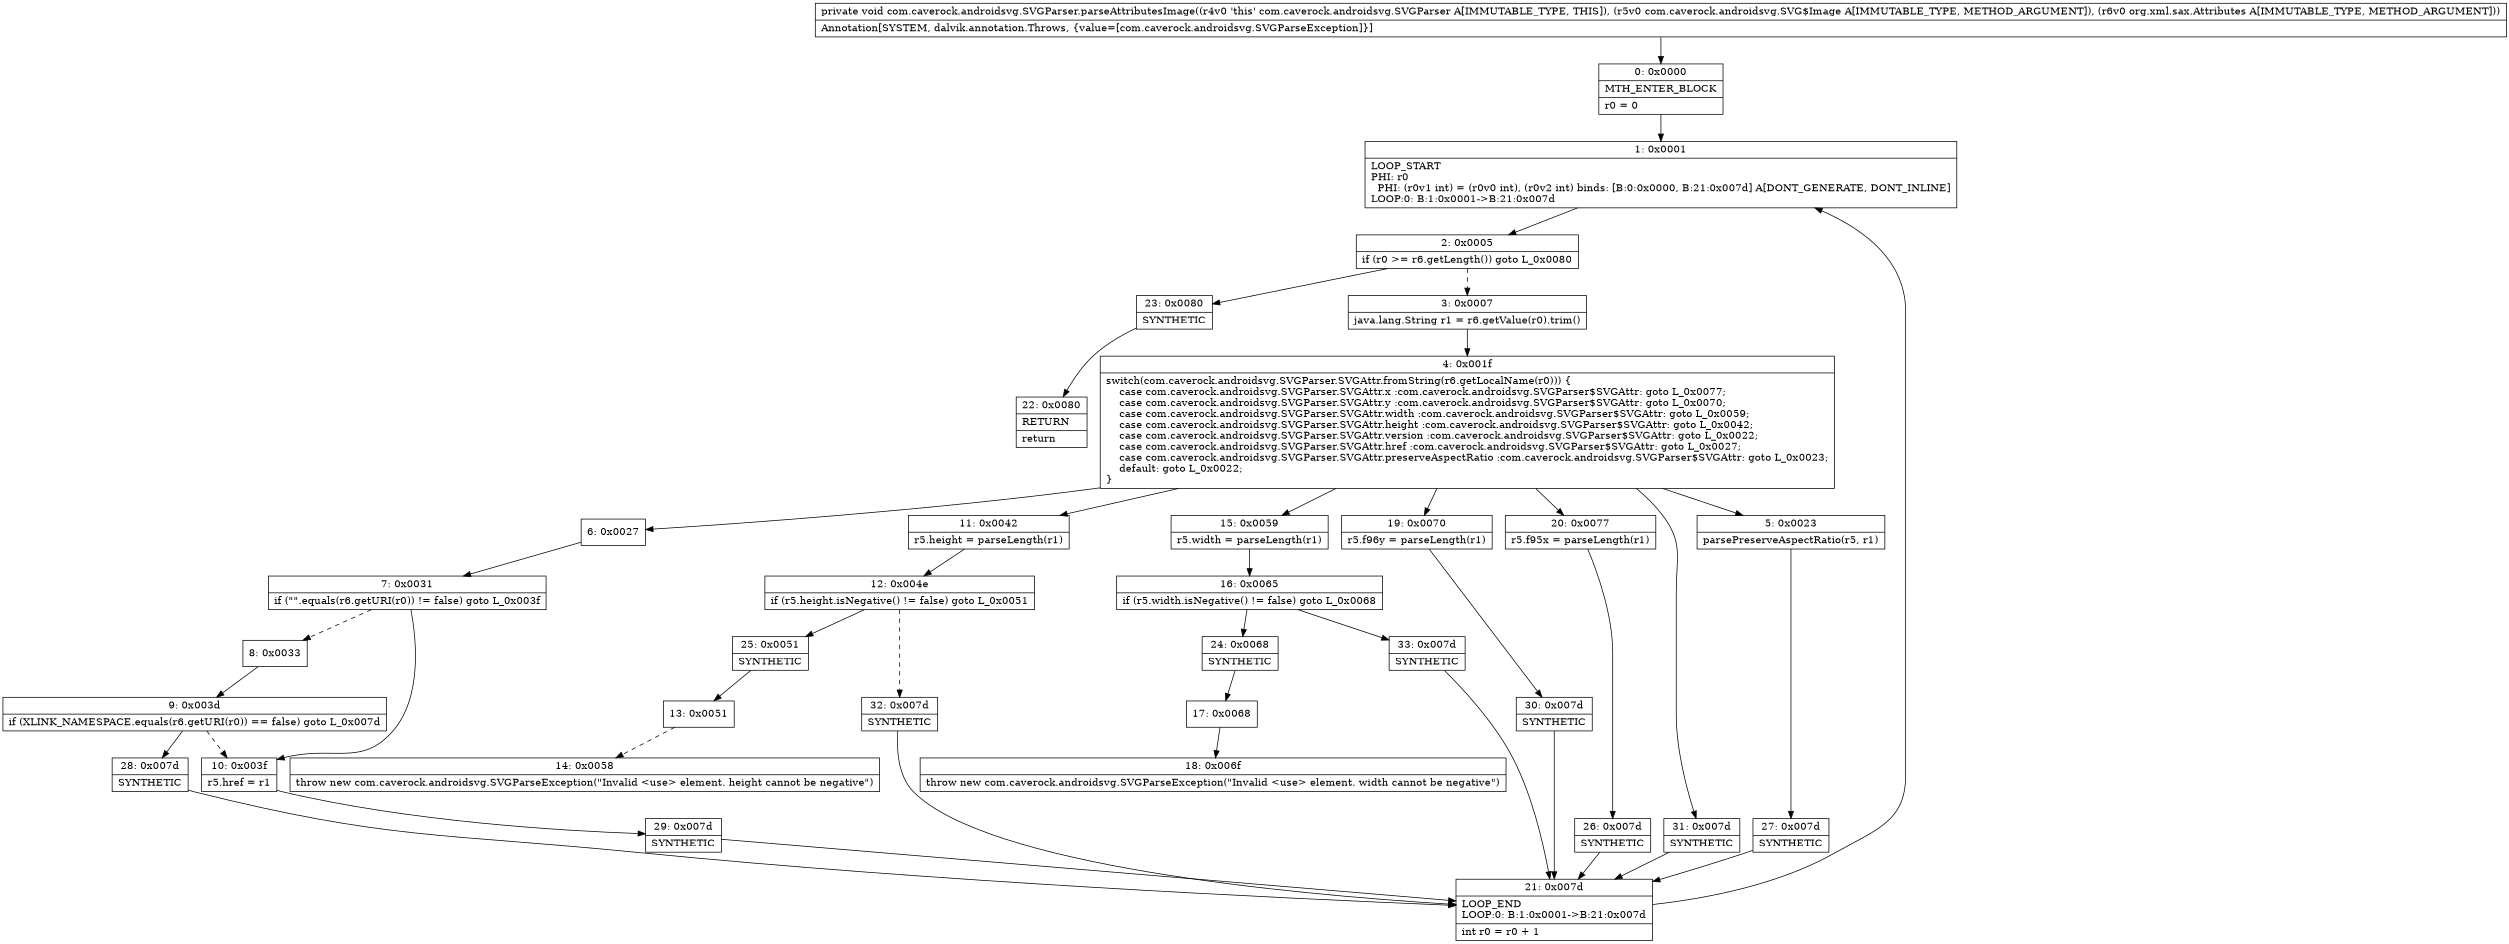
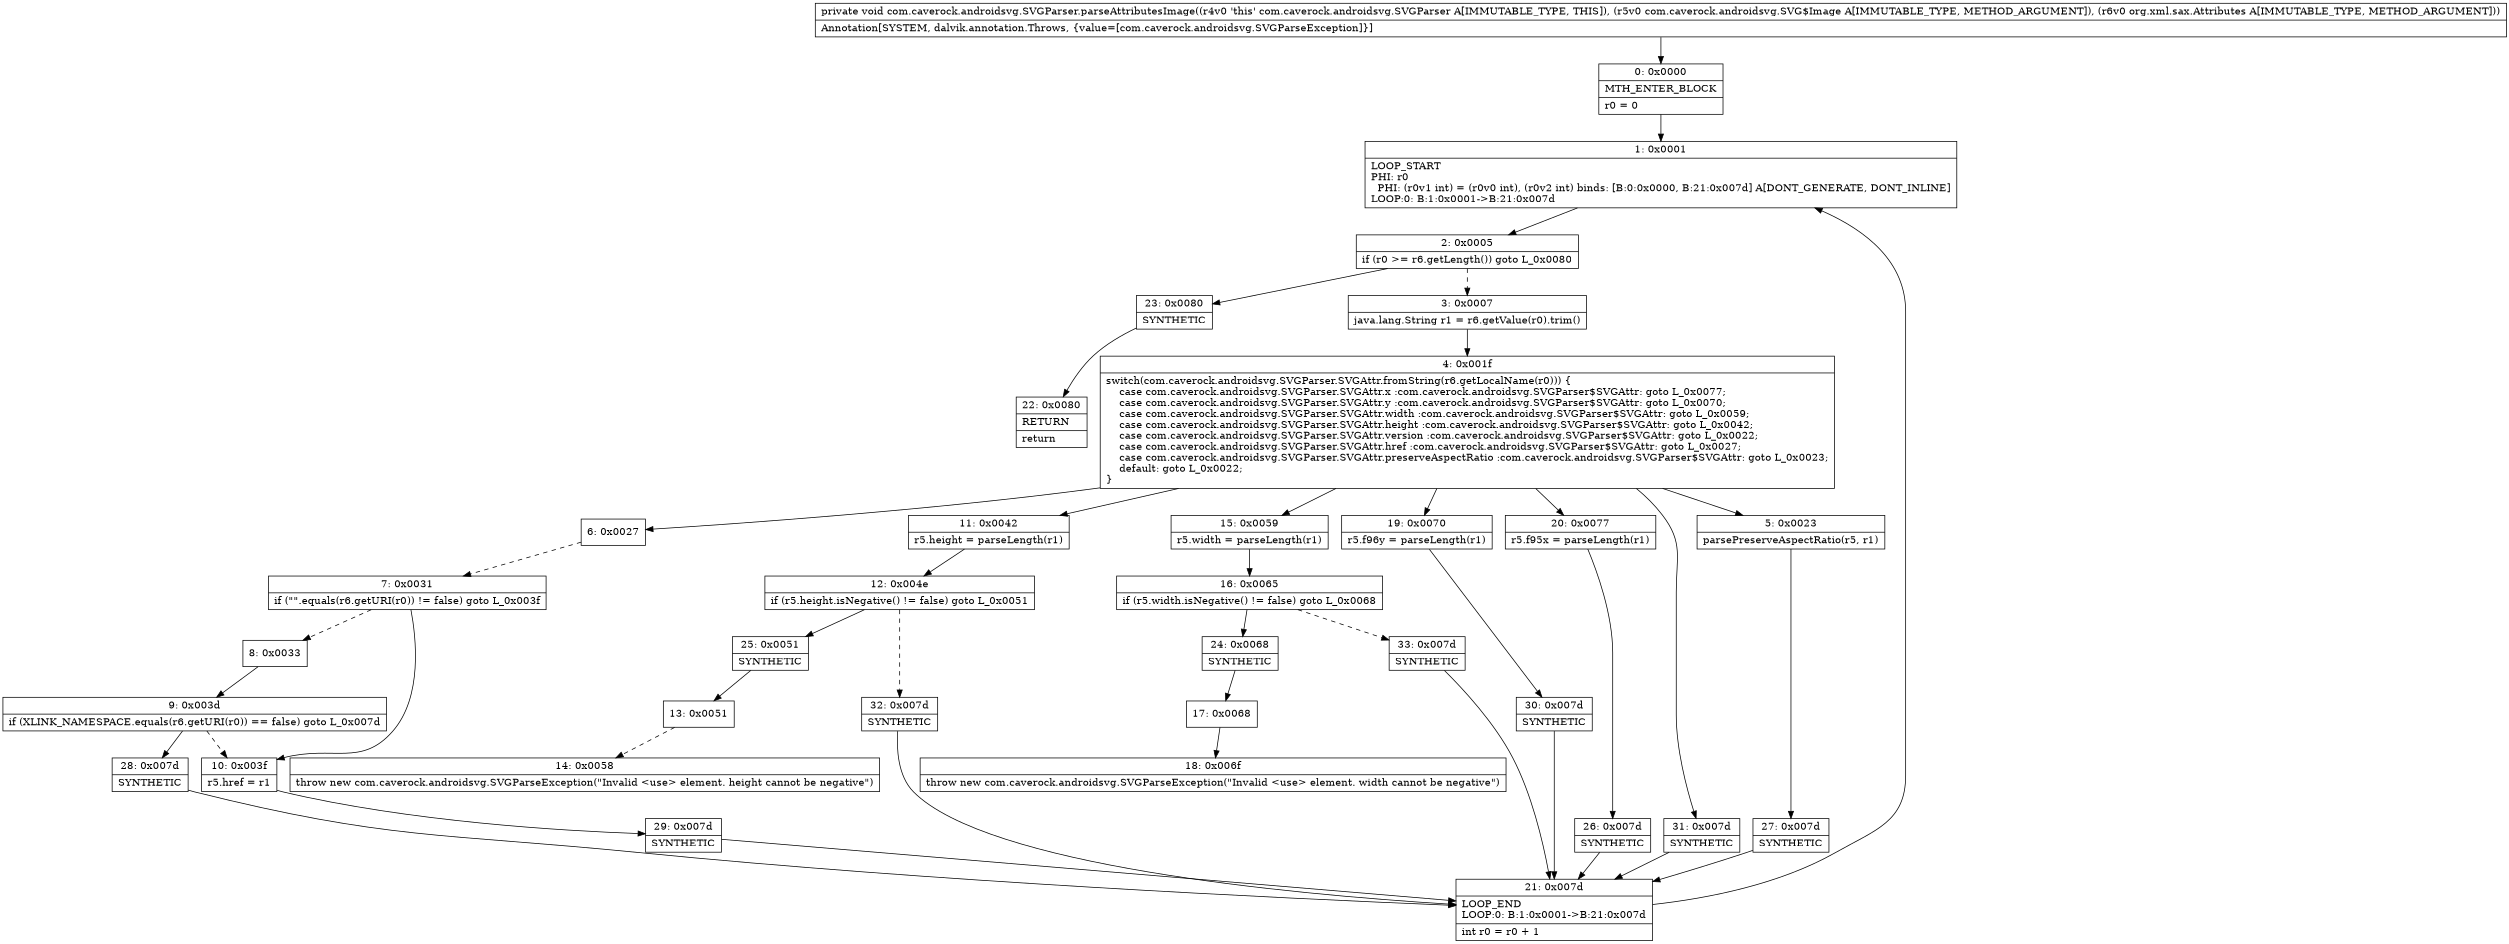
edge "6: 0x0027" -> "7: 0x0031": style solid -> dashed
edge "16: 0x0065" -> "33: 0x007d": style solid -> dashed
